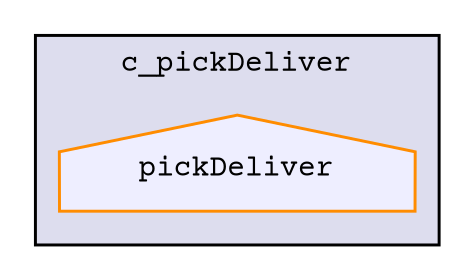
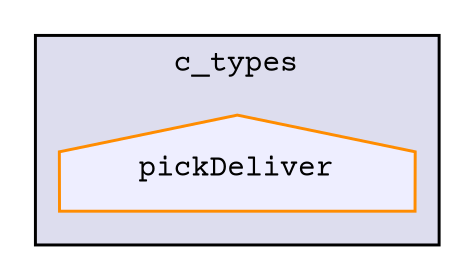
cluster "c_pickDeliver": label "c_pickDeliver" -> "c_types"
